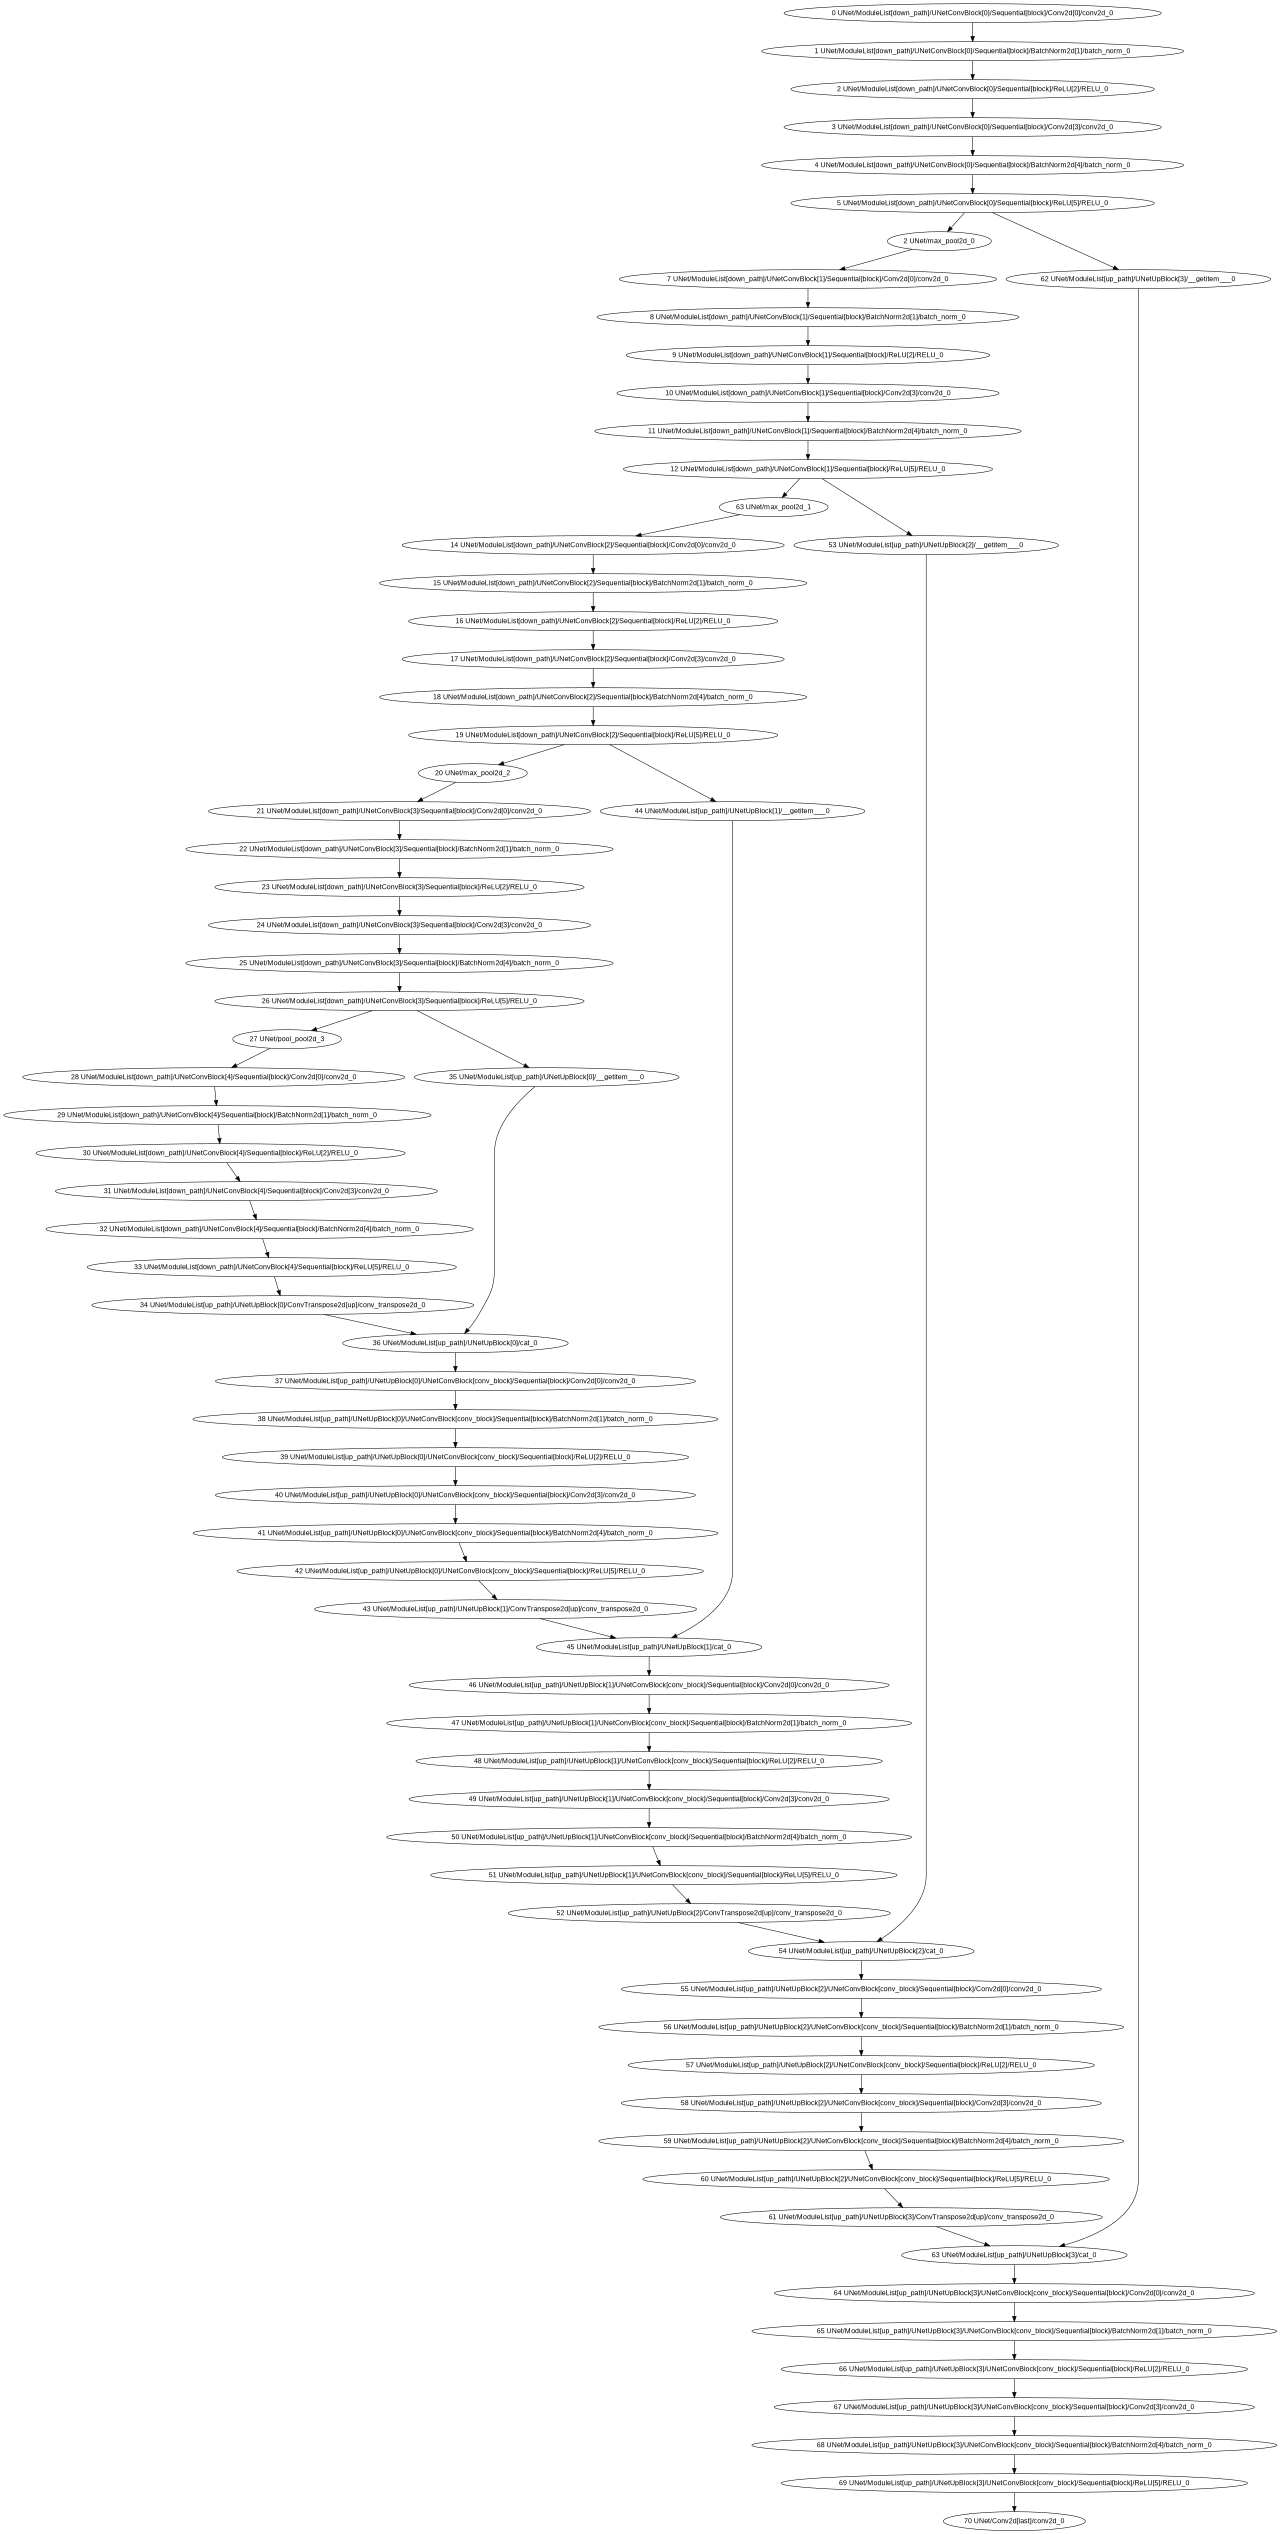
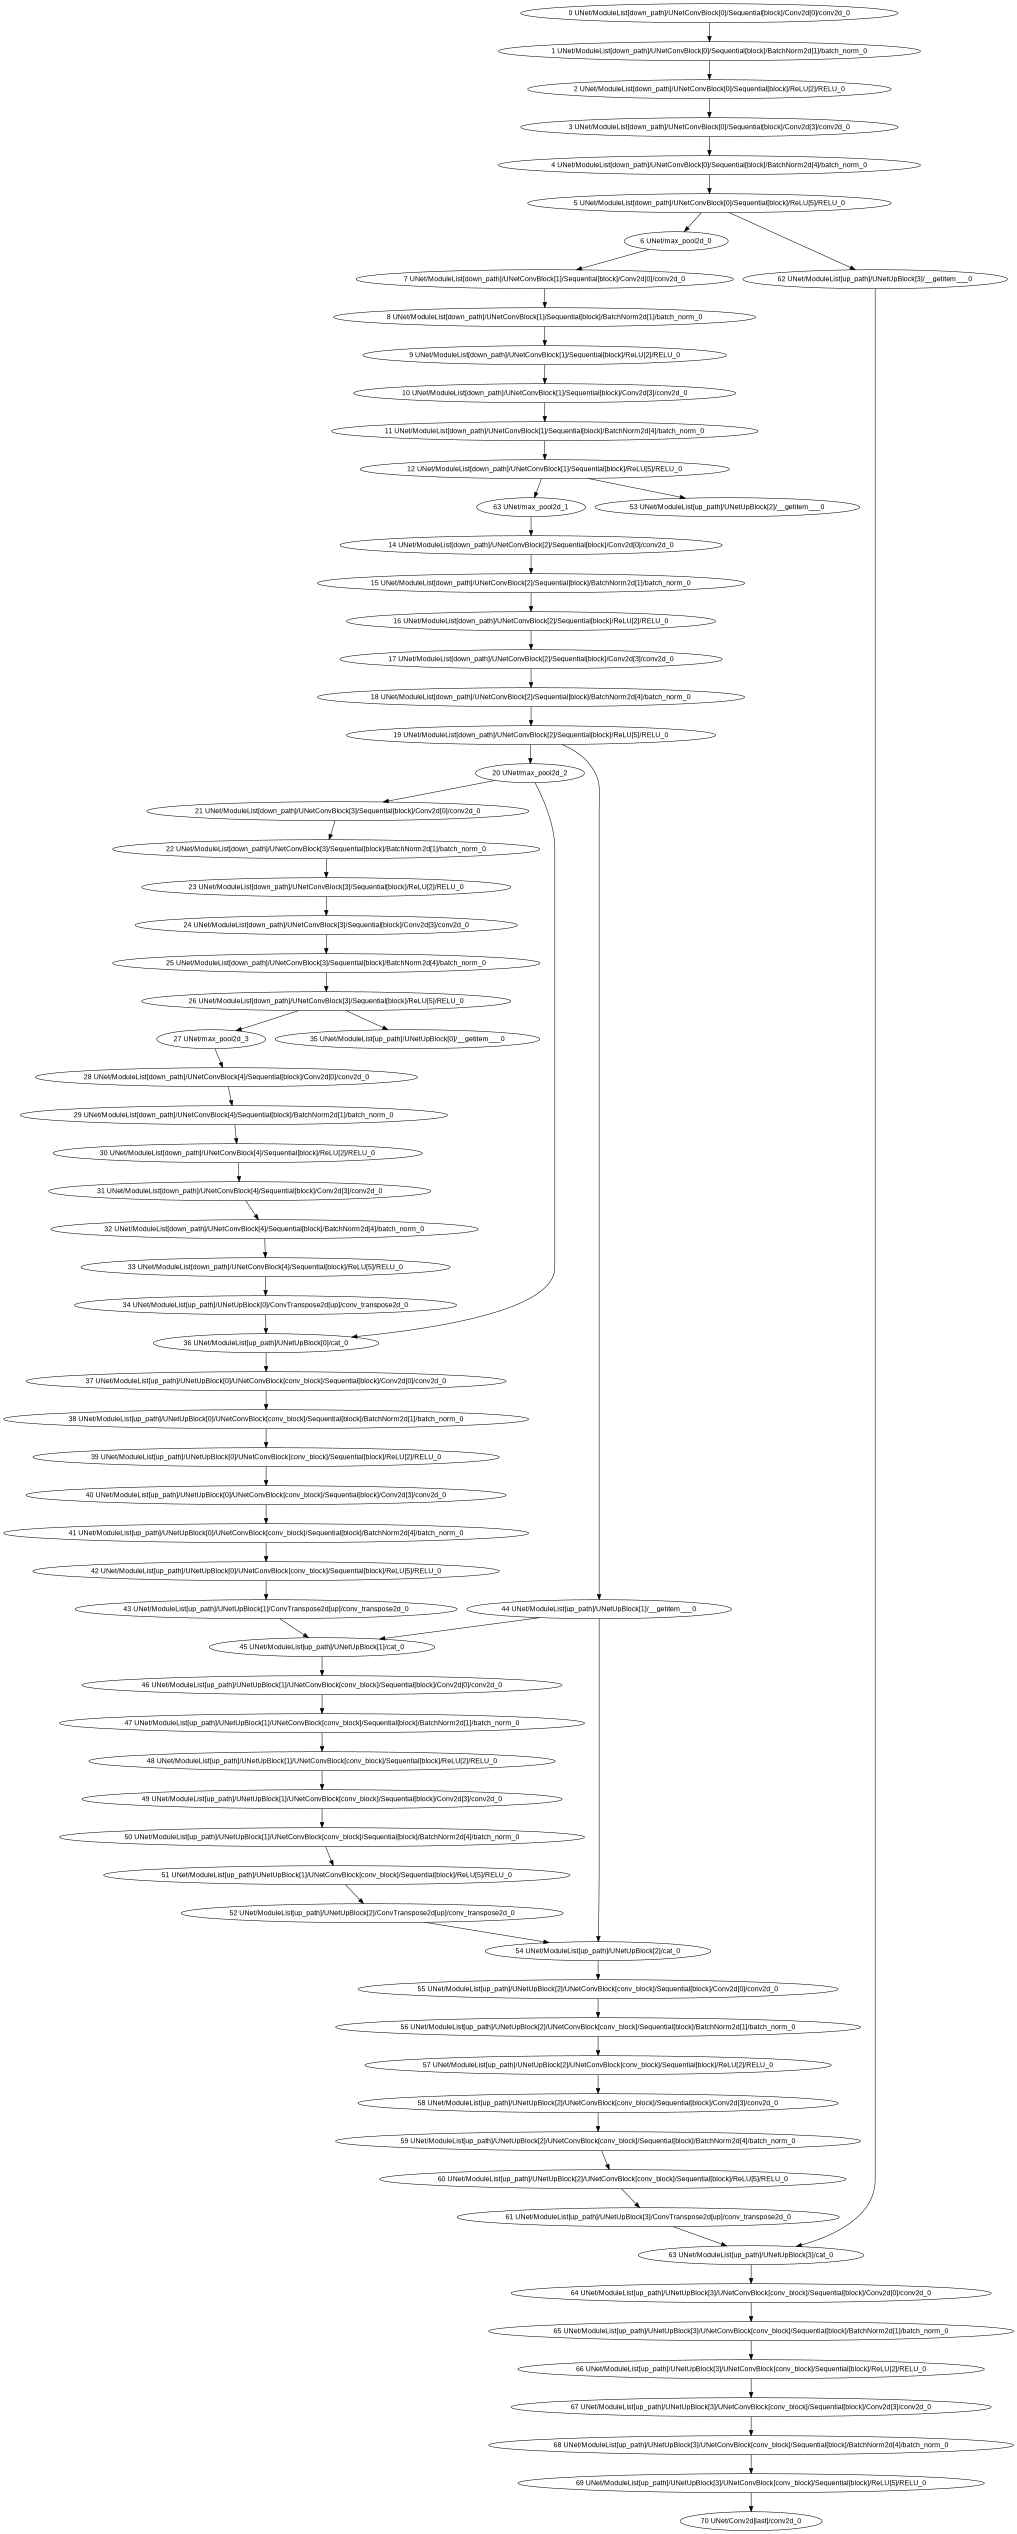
node "2 UNet/max_pool2d_0": label "2 UNet/max_pool2d_0" -> "6 UNet/max_pool2d_0"
node "27 UNet/pool_pool2d_3": label "27 UNet/pool_pool2d_3" -> "27 UNet/max_pool2d_3"
edge "35 UNet/ModuleList[up_path]/UNetUpBlock[0]/__getitem___0" -> "36 UNet/ModuleList[up_path]/UNetUpBlock[0]/cat_0": now "20 UNet/max_pool2d_2" -> "36 UNet/ModuleList[up_path]/UNetUpBlock[0]/cat_0"
edge "53 UNet/ModuleList[up_path]/UNetUpBlock[2]/__getitem___0" -> "54 UNet/ModuleList[up_path]/UNetUpBlock[2]/cat_0": now "44 UNet/ModuleList[up_path]/UNetUpBlock[1]/__getitem___0" -> "54 UNet/ModuleList[up_path]/UNetUpBlock[2]/cat_0"
